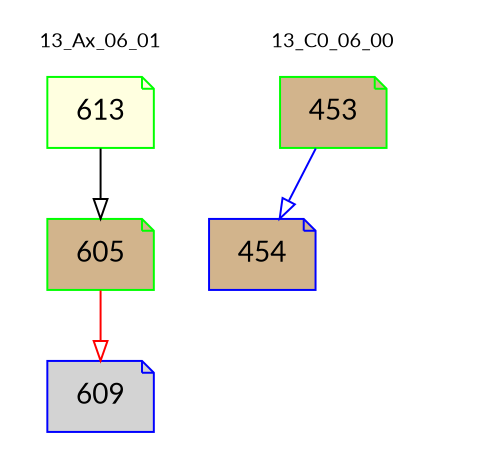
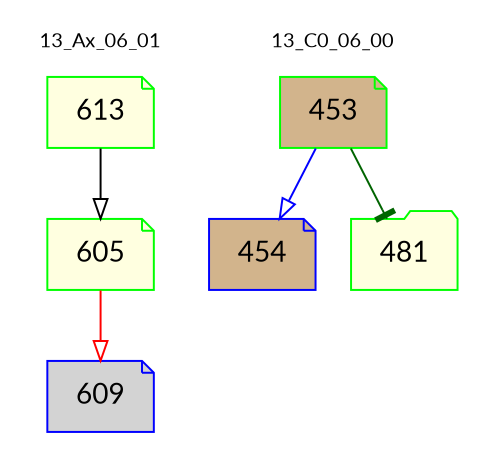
node "605": fillcolor tan -> lightyellow
node "481": added
